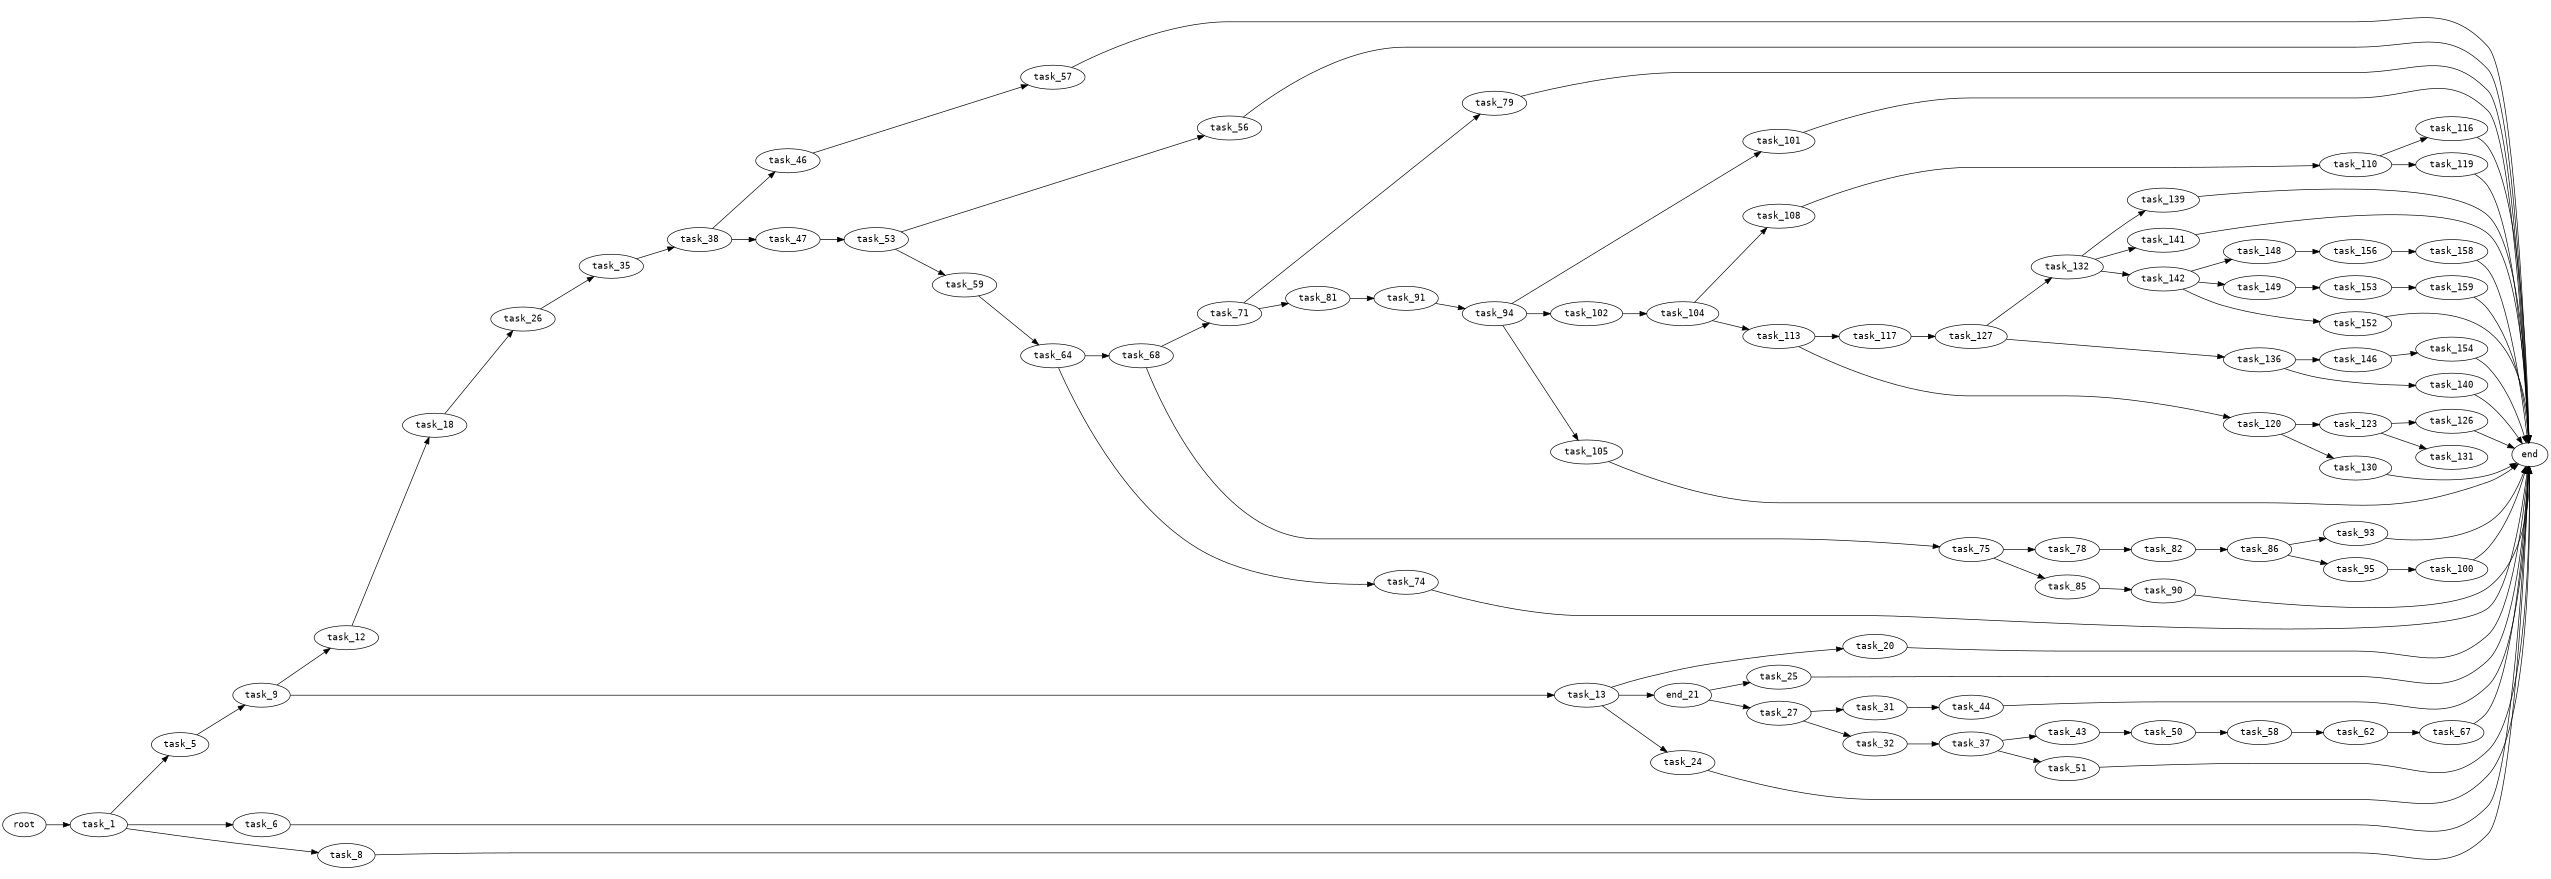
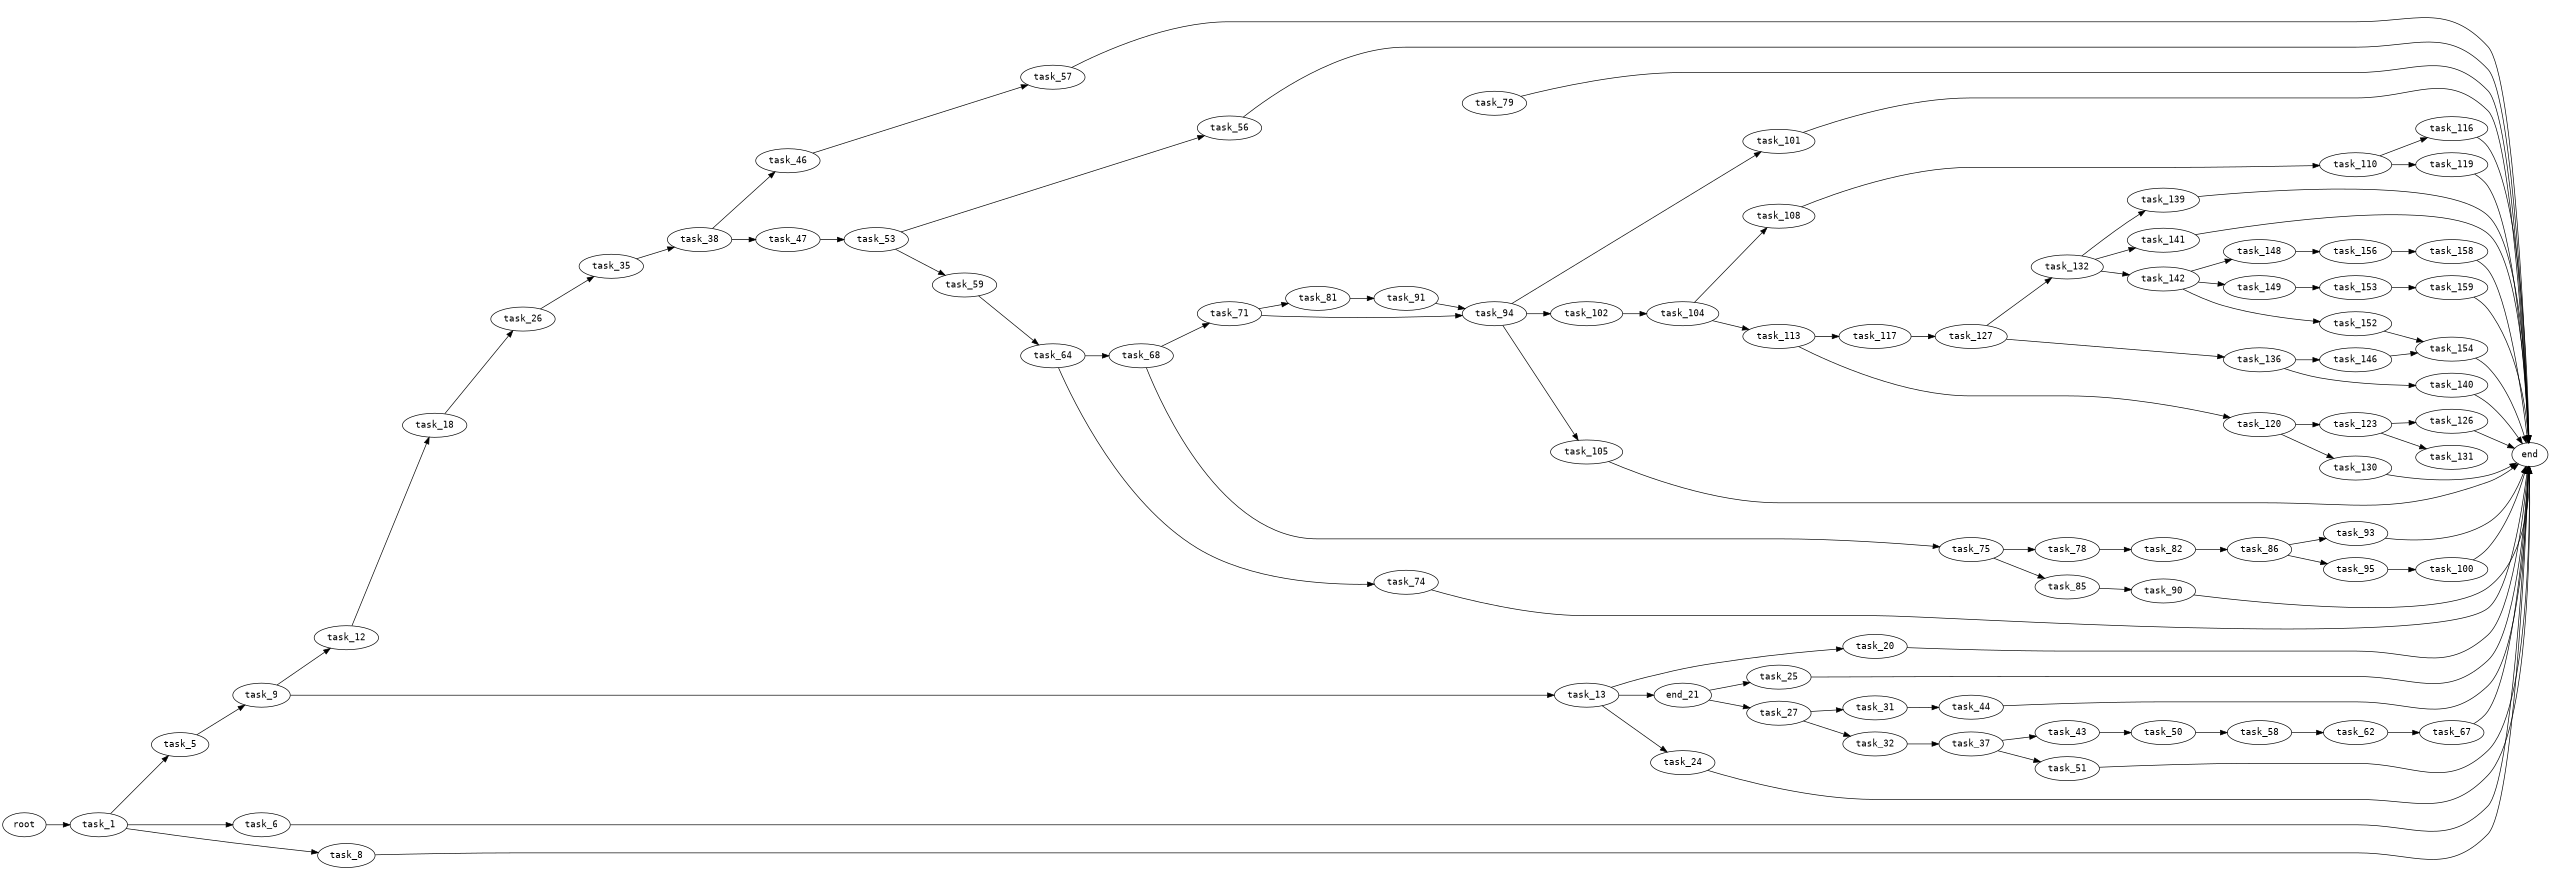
edge "task_71" -> "task_79": now "task_71" -> "task_94"
edge "task_152" -> "end": now "task_152" -> "task_154"
